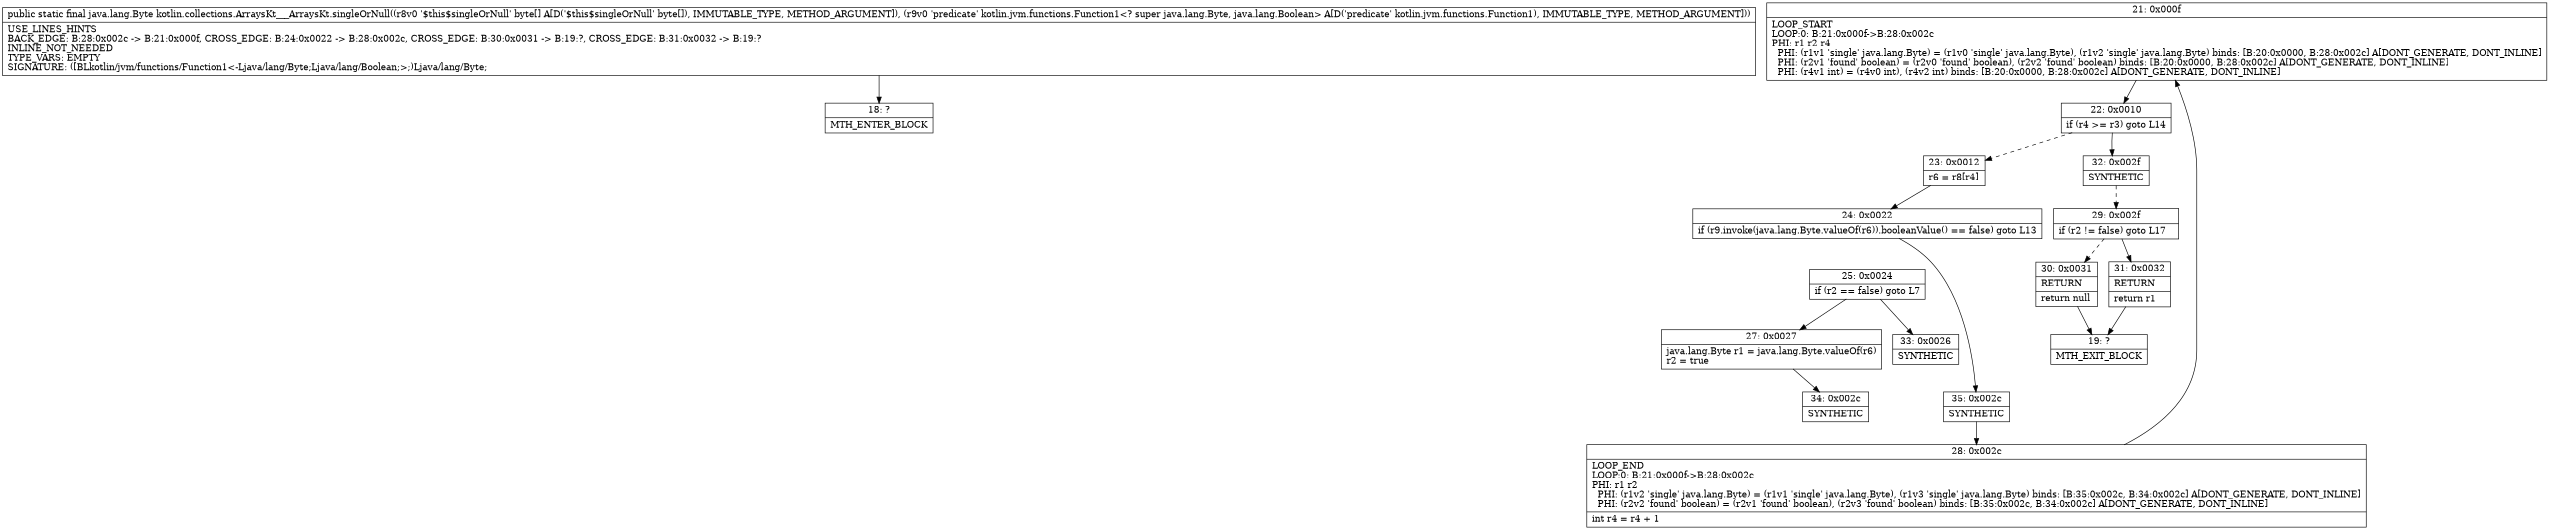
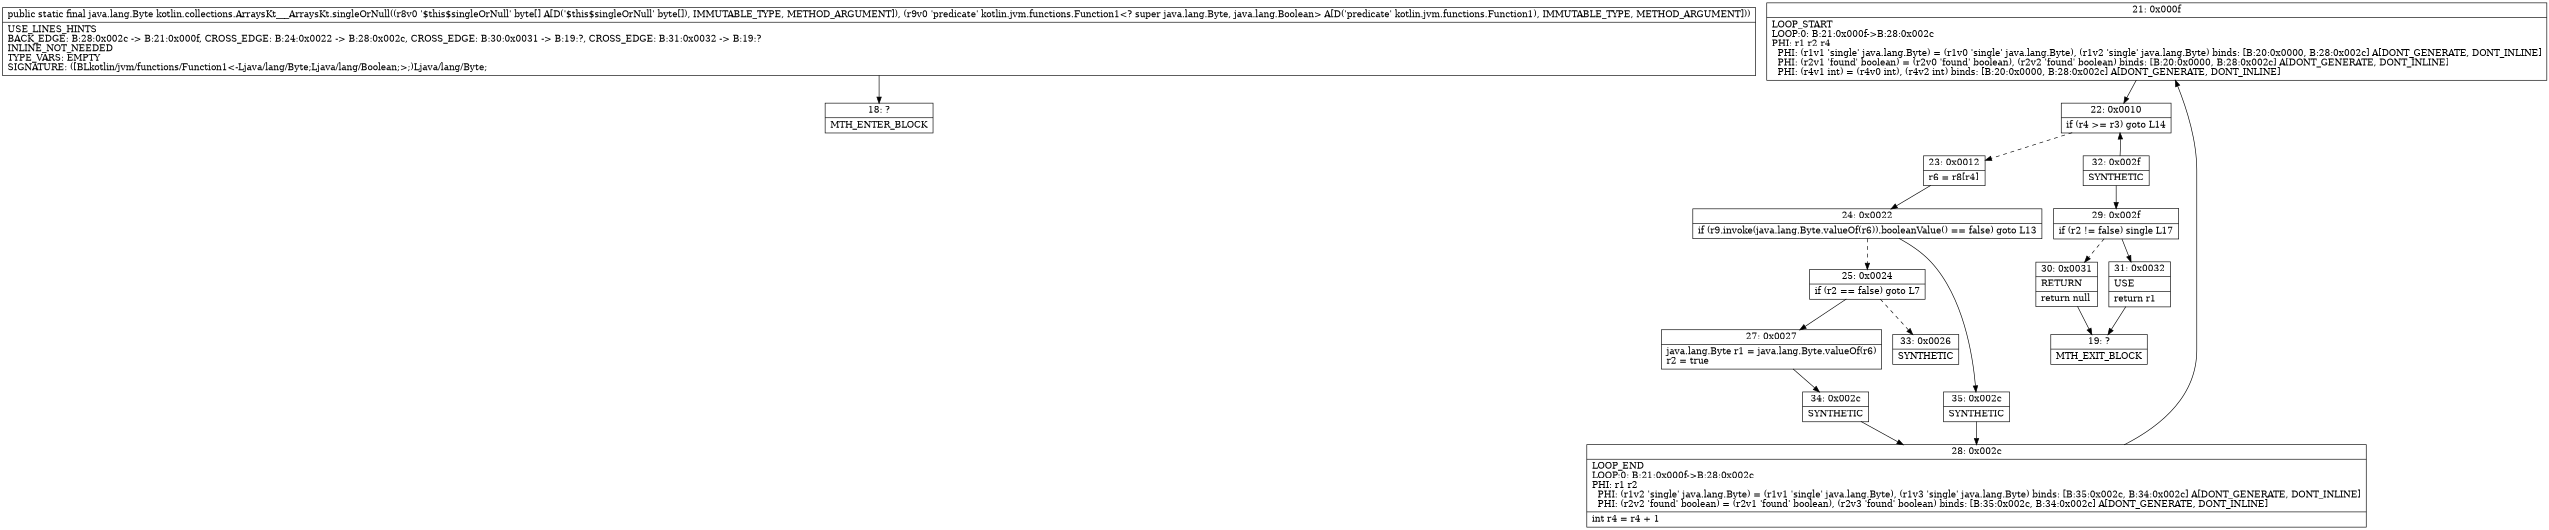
edge "22: 0x0010" -> "32: 0x002f": reversed
edge "32: 0x002f" -> "29: 0x002f": style dashed -> solid
node "29: 0x002f": text "if (r2 != false) goto L17" -> "if (r2 != false) single L17"
edge "24: 0x0022" -> "25: 0x0024": added
node "31: 0x0032": text "RETURN" -> "USE"
edge "25: 0x0024" -> "33: 0x0026": style solid -> dashed
edge "34: 0x002c" -> "28: 0x002c": added
